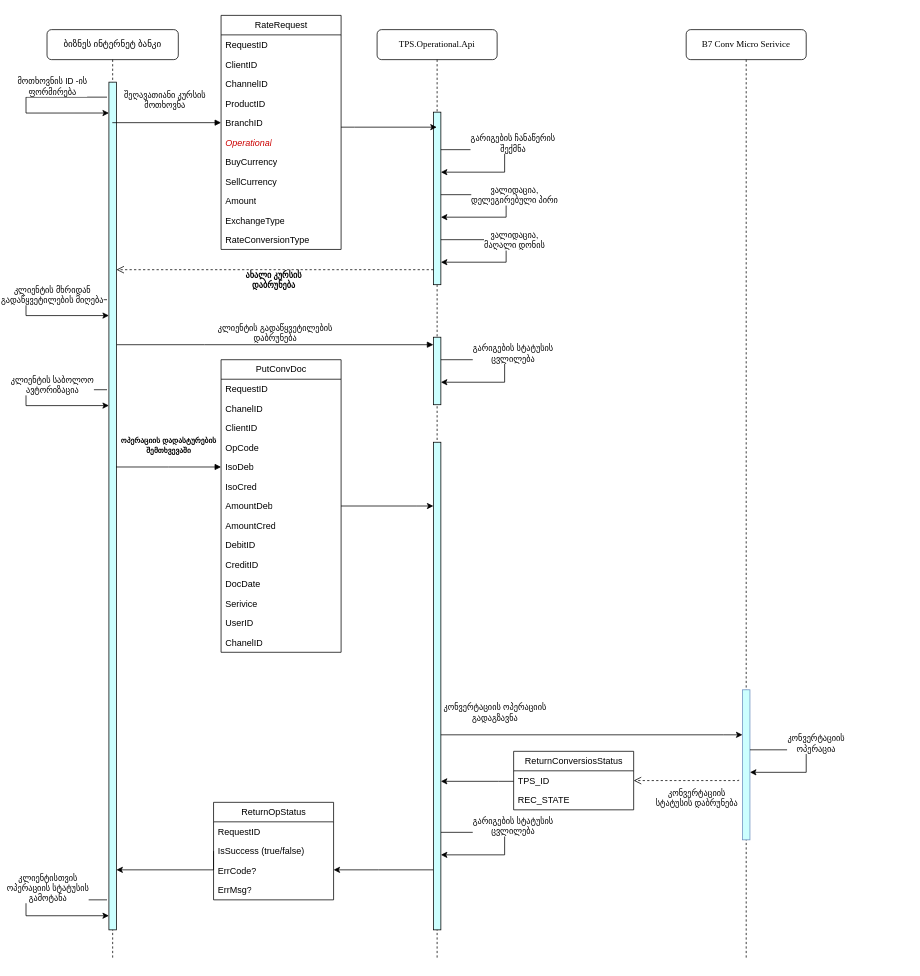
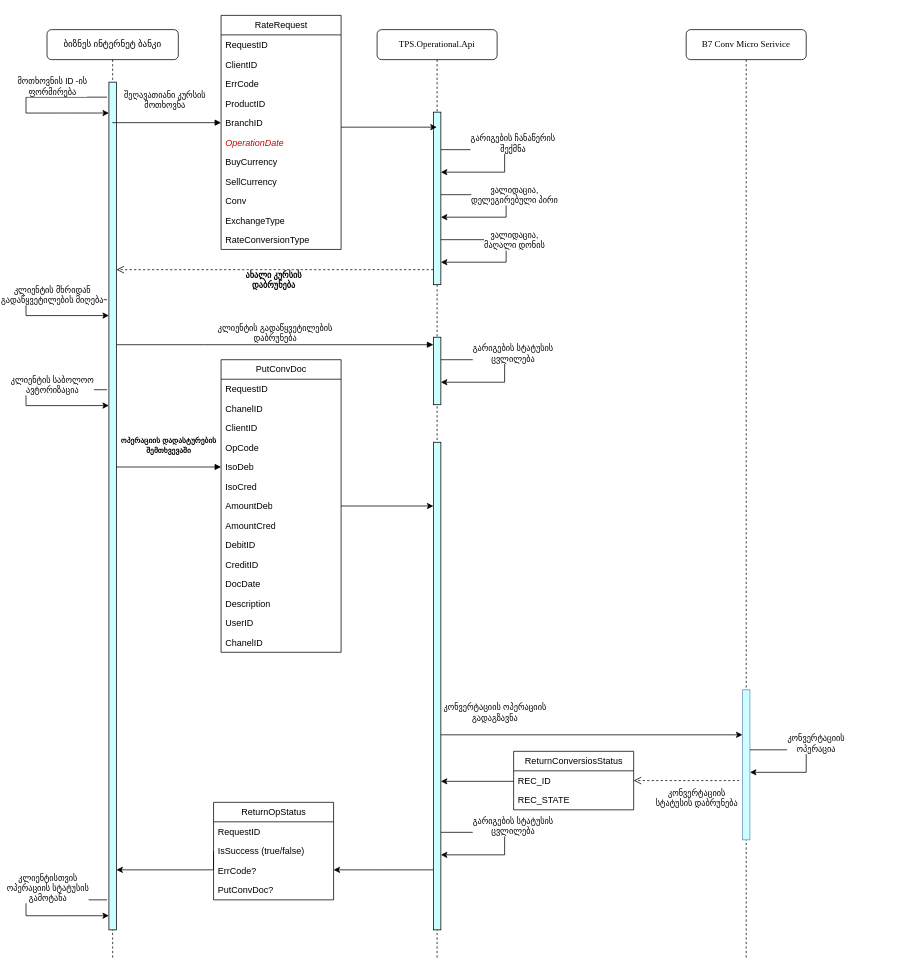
node "ChannelID": label "ChannelID" -> "ErrCode"
node "Operational": label "Operational" -> "OperationDate"
node "Amount": label "Amount" -> "Conv"
node "Serivice": label "Serivice" -> "Description"
node "TPS_ID": label "TPS_ID" -> "REC_ID"
node "ErrMsg?": label "ErrMsg?" -> "PutConvDoc?"
